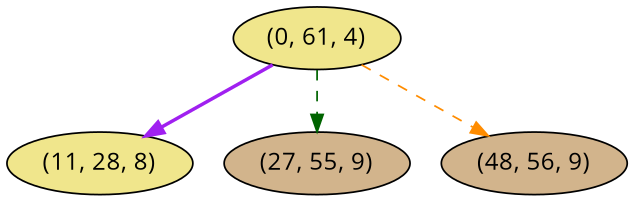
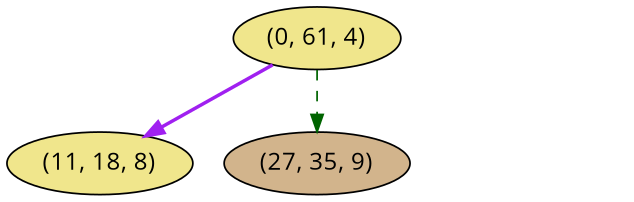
node "(11, 28, 8)": label "(11, 28, 8)" -> "(11, 18, 8)"
node "(27, 55, 9)": label "(27, 55, 9)" -> "(27, 35, 9)"
node "(48, 56, 9)": removed
